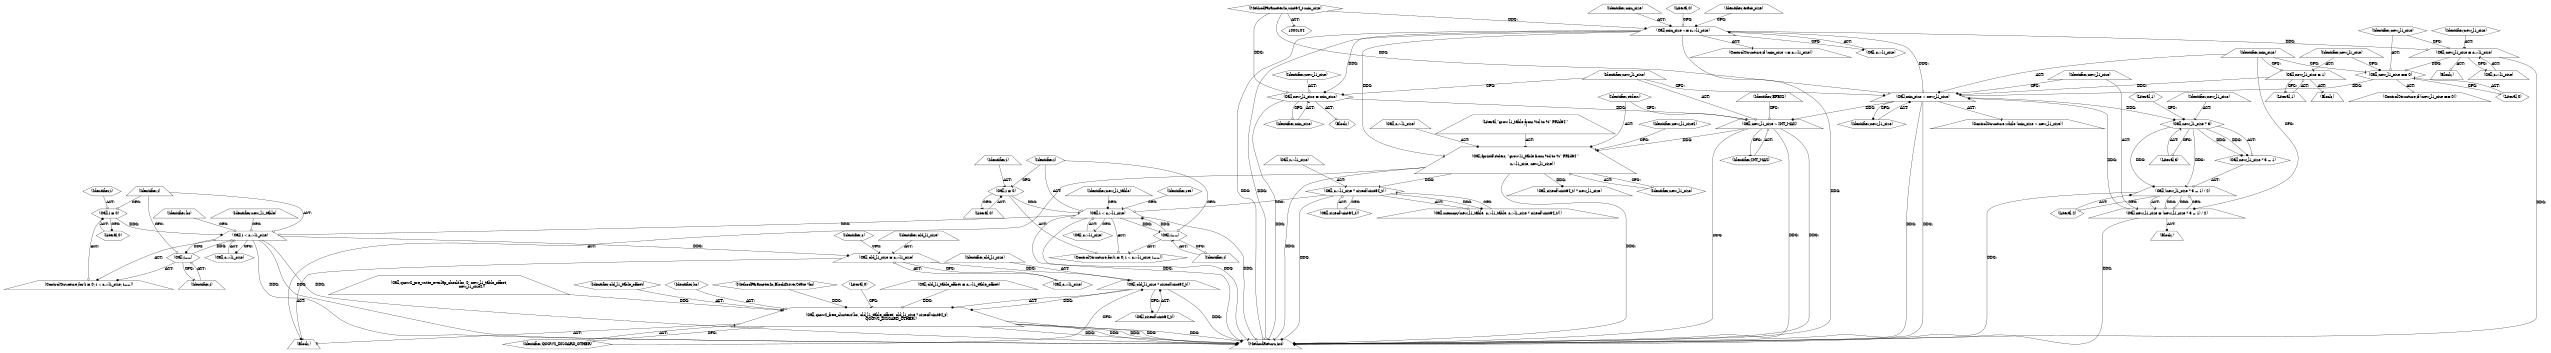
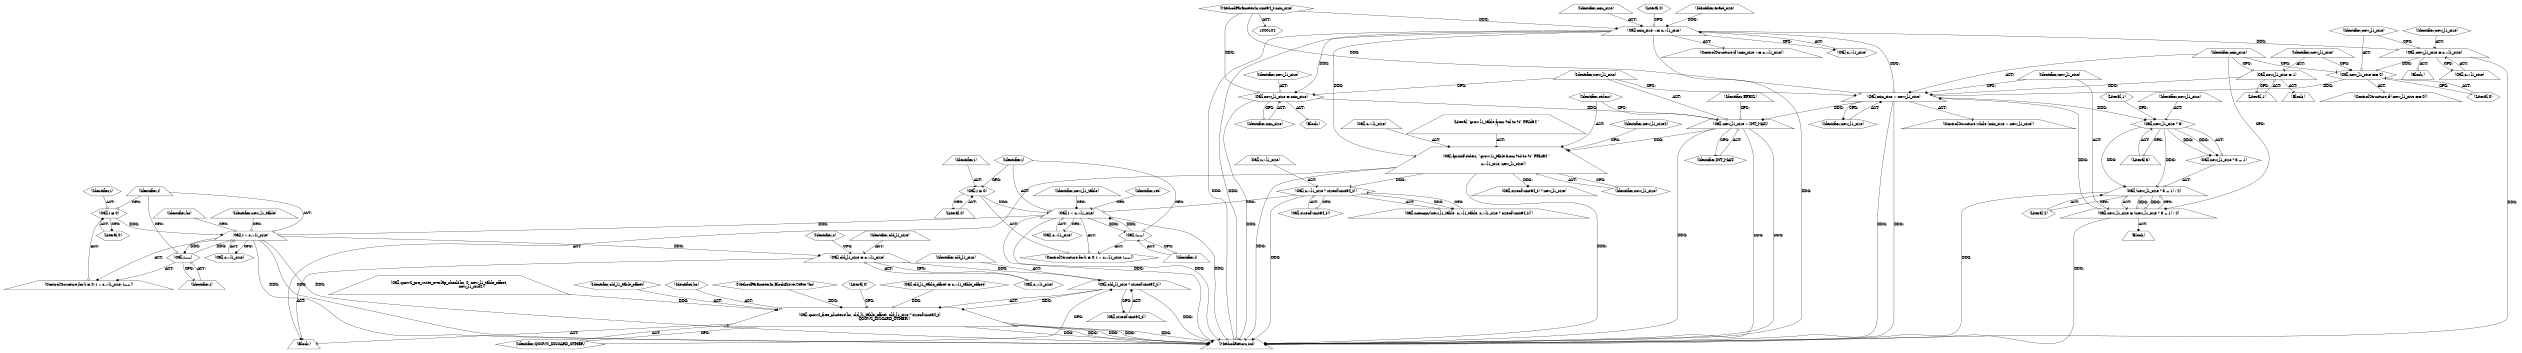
edge "(Identifier,exact_size)" -> "(Call,min_size <= s->l1_size)": label "CFG: " -> "DDG: "
node "(Call,old_l1_table_offset = s->l1_table_offset)": shape trapezium -> hexagon
